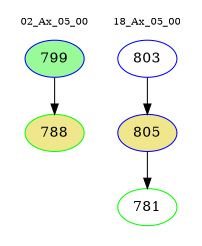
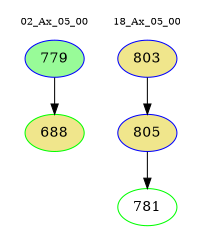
node "799": label "799" -> "779"
node "803": fillcolor white -> khaki
node "788": label "788" -> "688"
